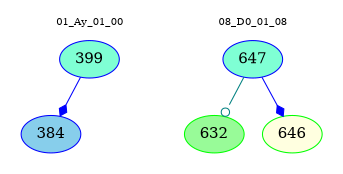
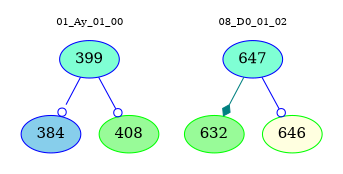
cluster "08_D0_01_08": label "08_D0_01_08" -> "08_D0_01_02"
edge "399" -> "384": arrowhead diamond -> odot
edge "647" -> "632": arrowhead odot -> diamond
edge "647" -> "646": arrowhead diamond -> odot
node "408": added
